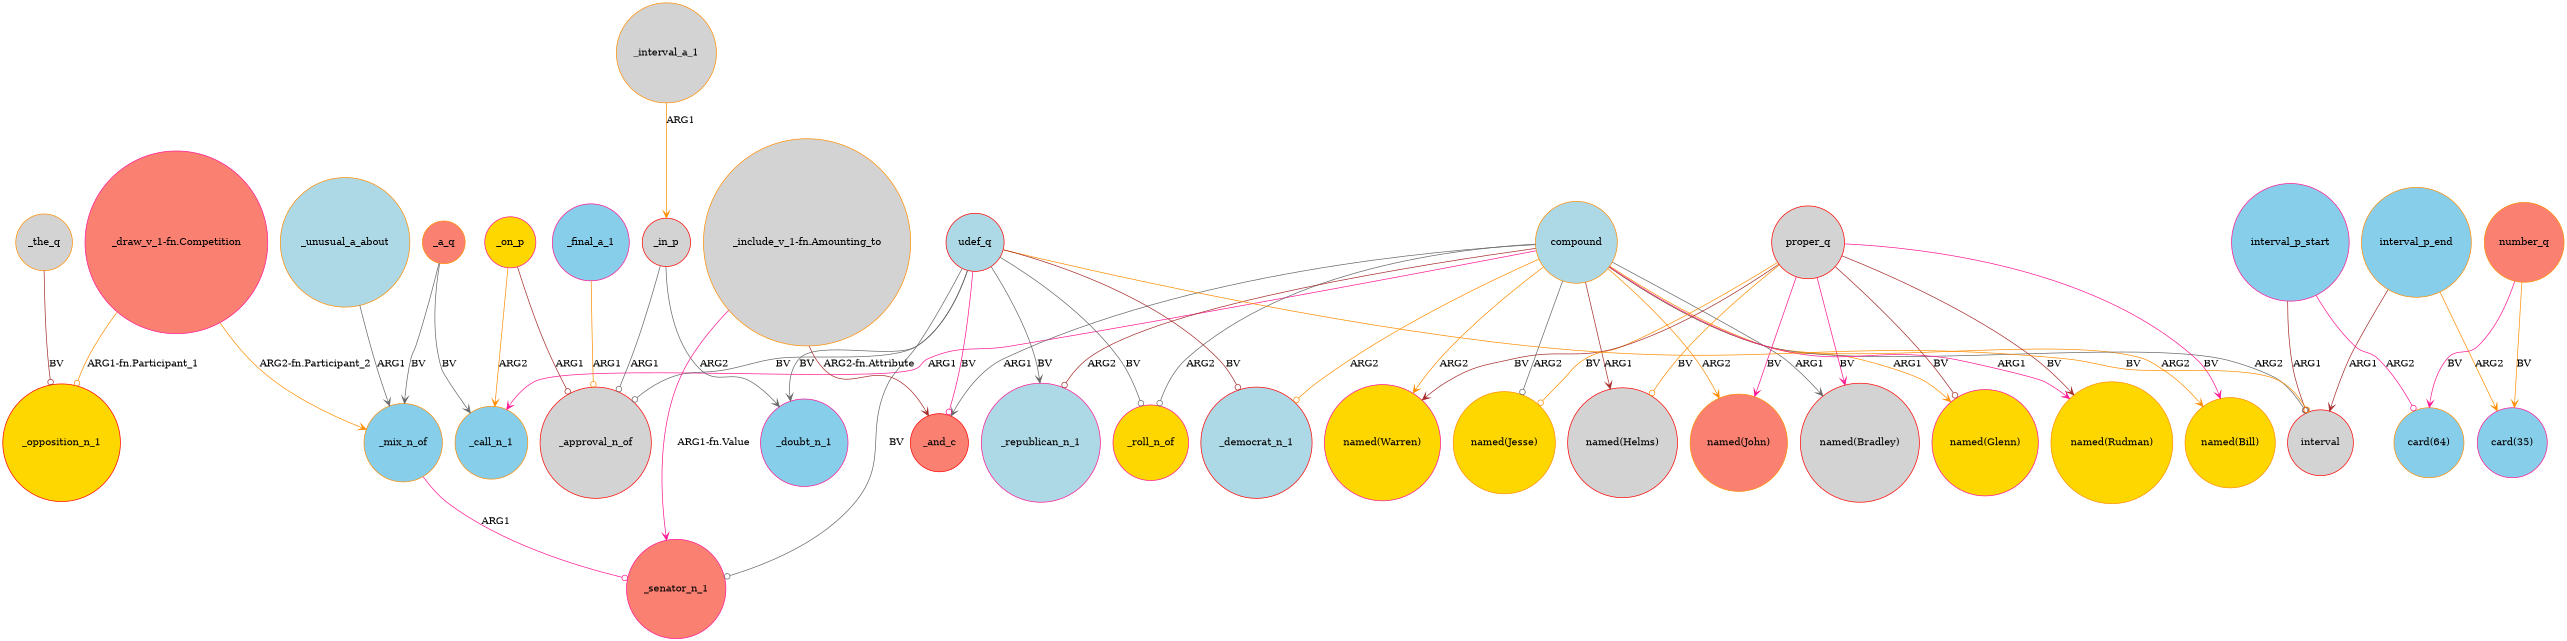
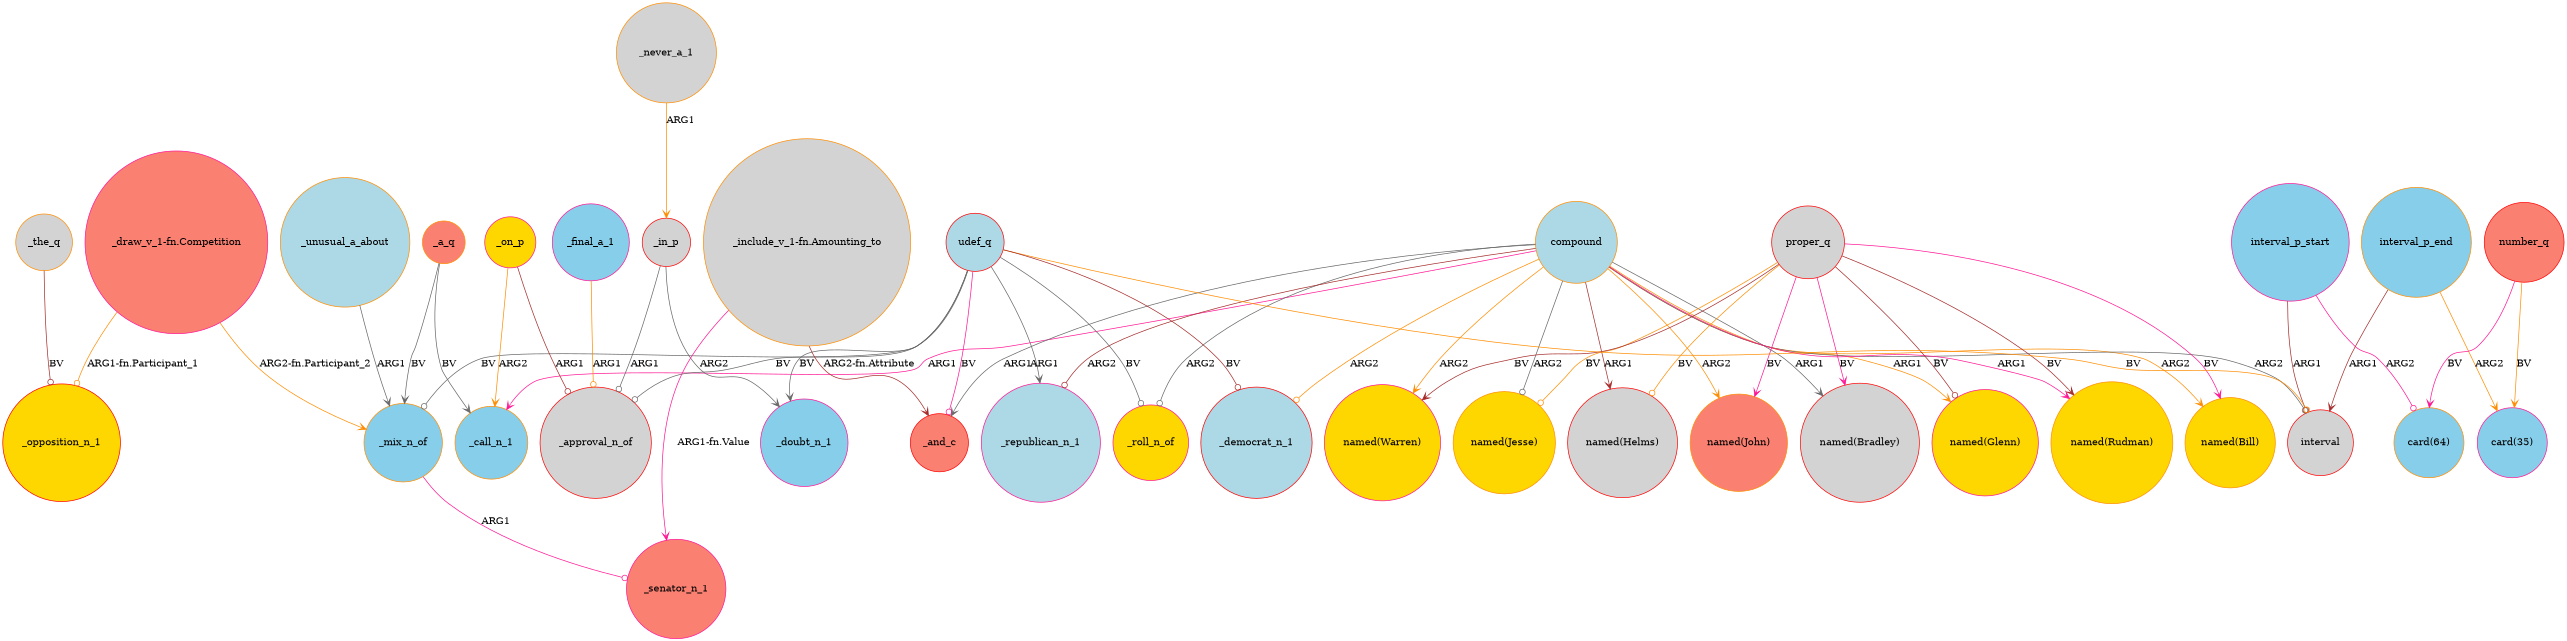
node "_interval_a_1": label "_interval_a_1" -> "_never_a_1"
node "number_q": color darkorange -> red
edge "udef_q" -> "_republican_n_1": label "BV" -> "ARG1"
edge "udef_q" -> "_senator_n_1": now "udef_q" -> "_mix_n_of"
